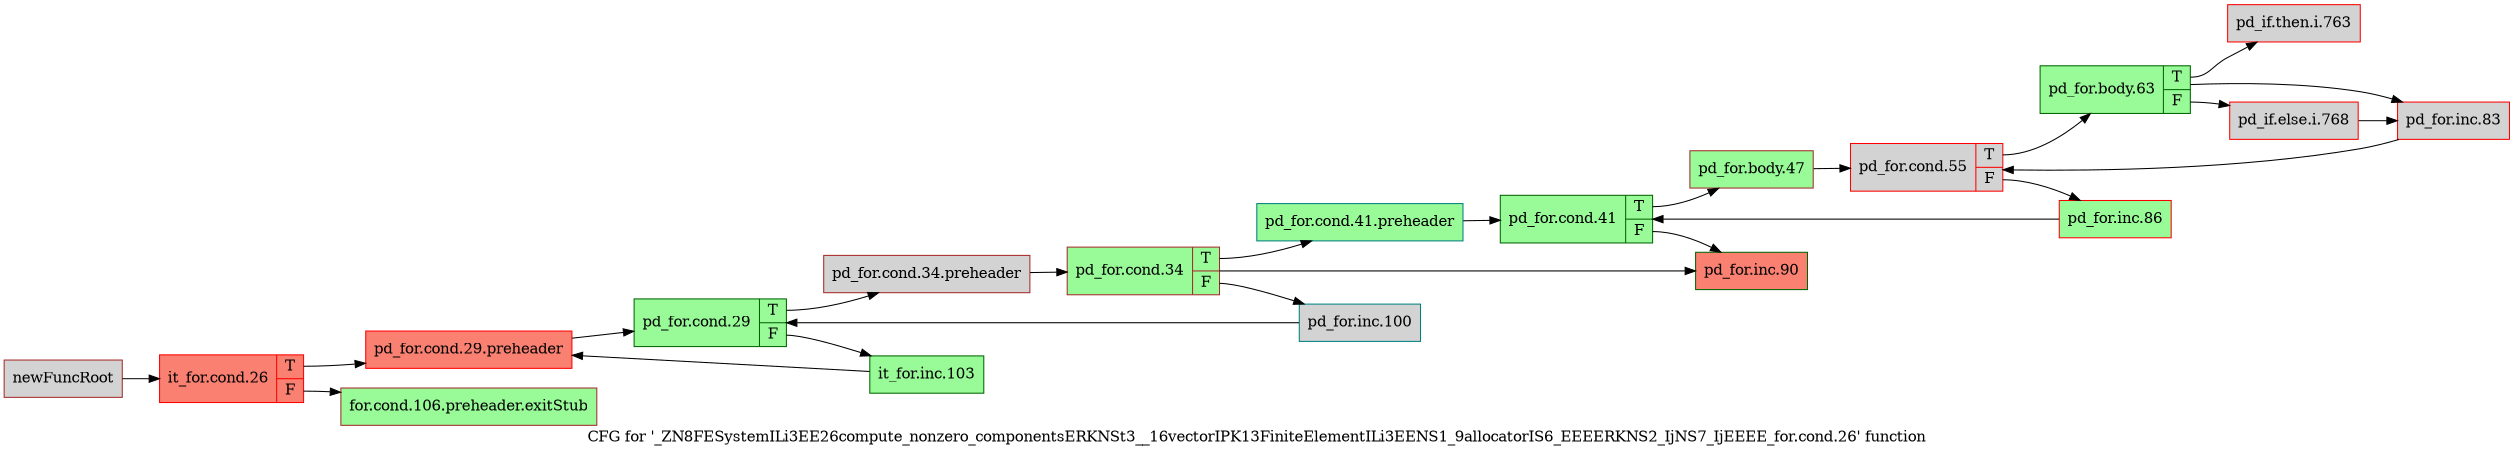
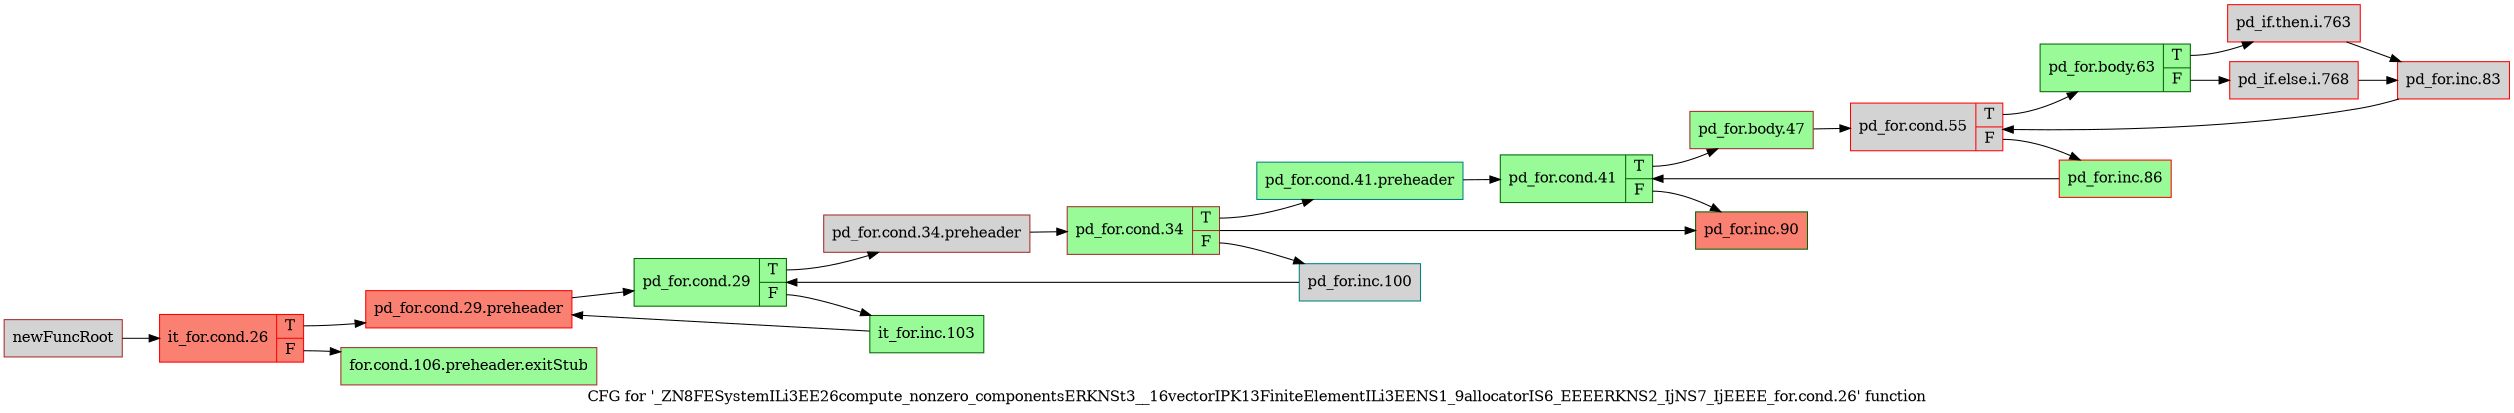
edge "pd_for.body.63" -> "pd_for.inc.83": now "pd_if.then.i.763" -> "pd_for.inc.83"
